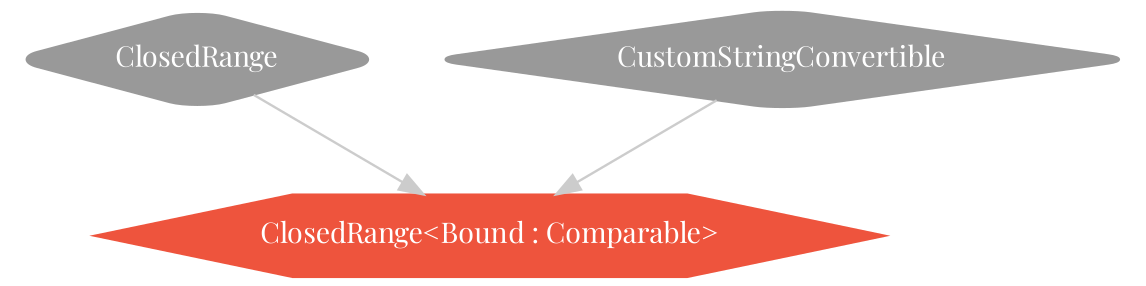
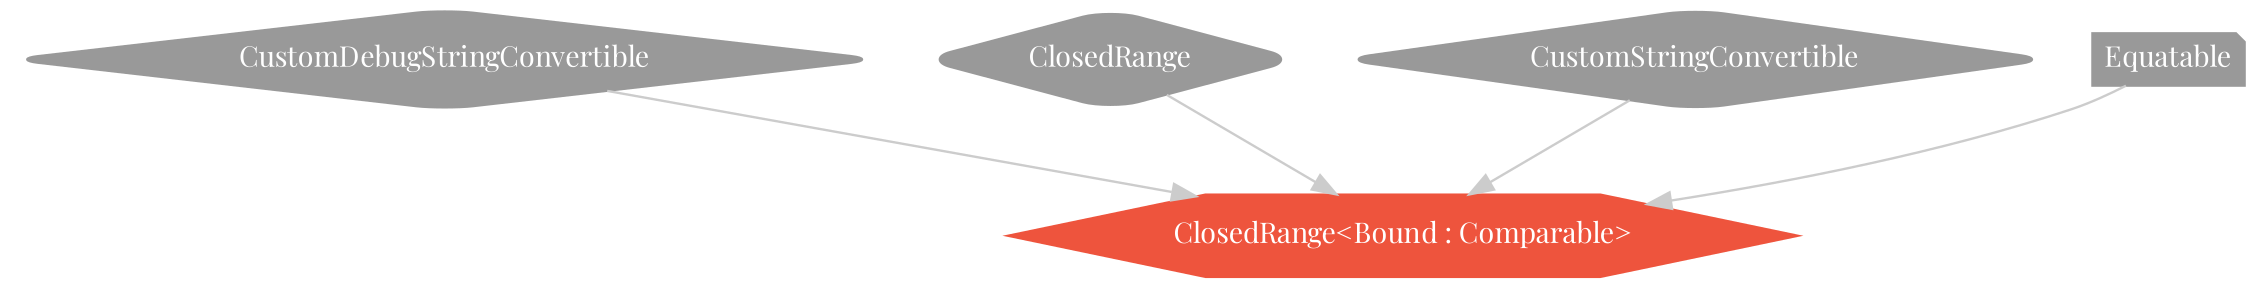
node "CustomDebugStringConvertible": added
node "Equatable": added
